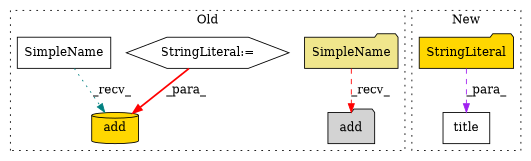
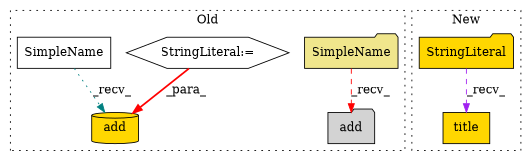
edge "StringLiteral" -> "title": label "_para_" -> "_recv_"
node "title": fillcolor white -> gold
